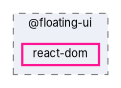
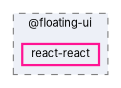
node "react-dom": label "react-dom" -> "react-react"
